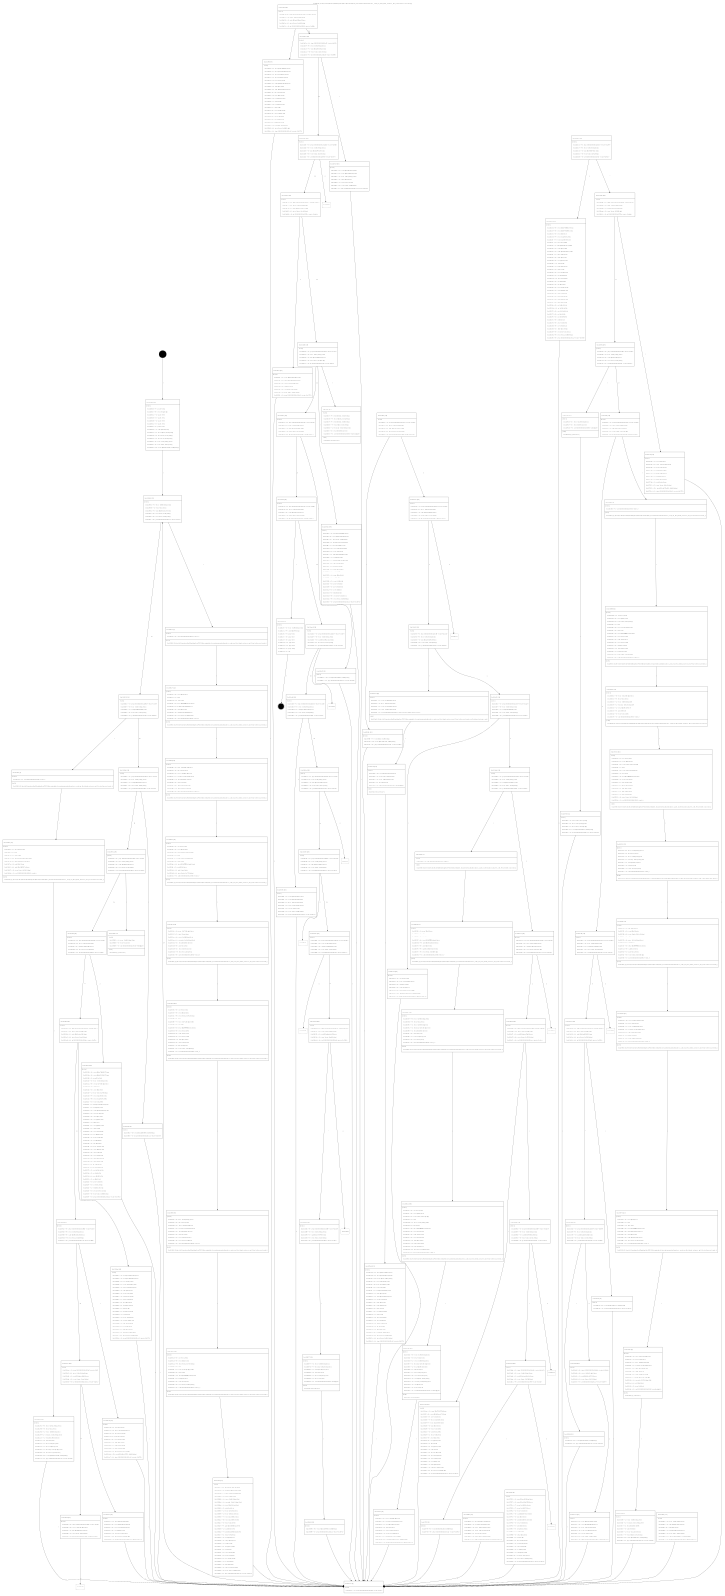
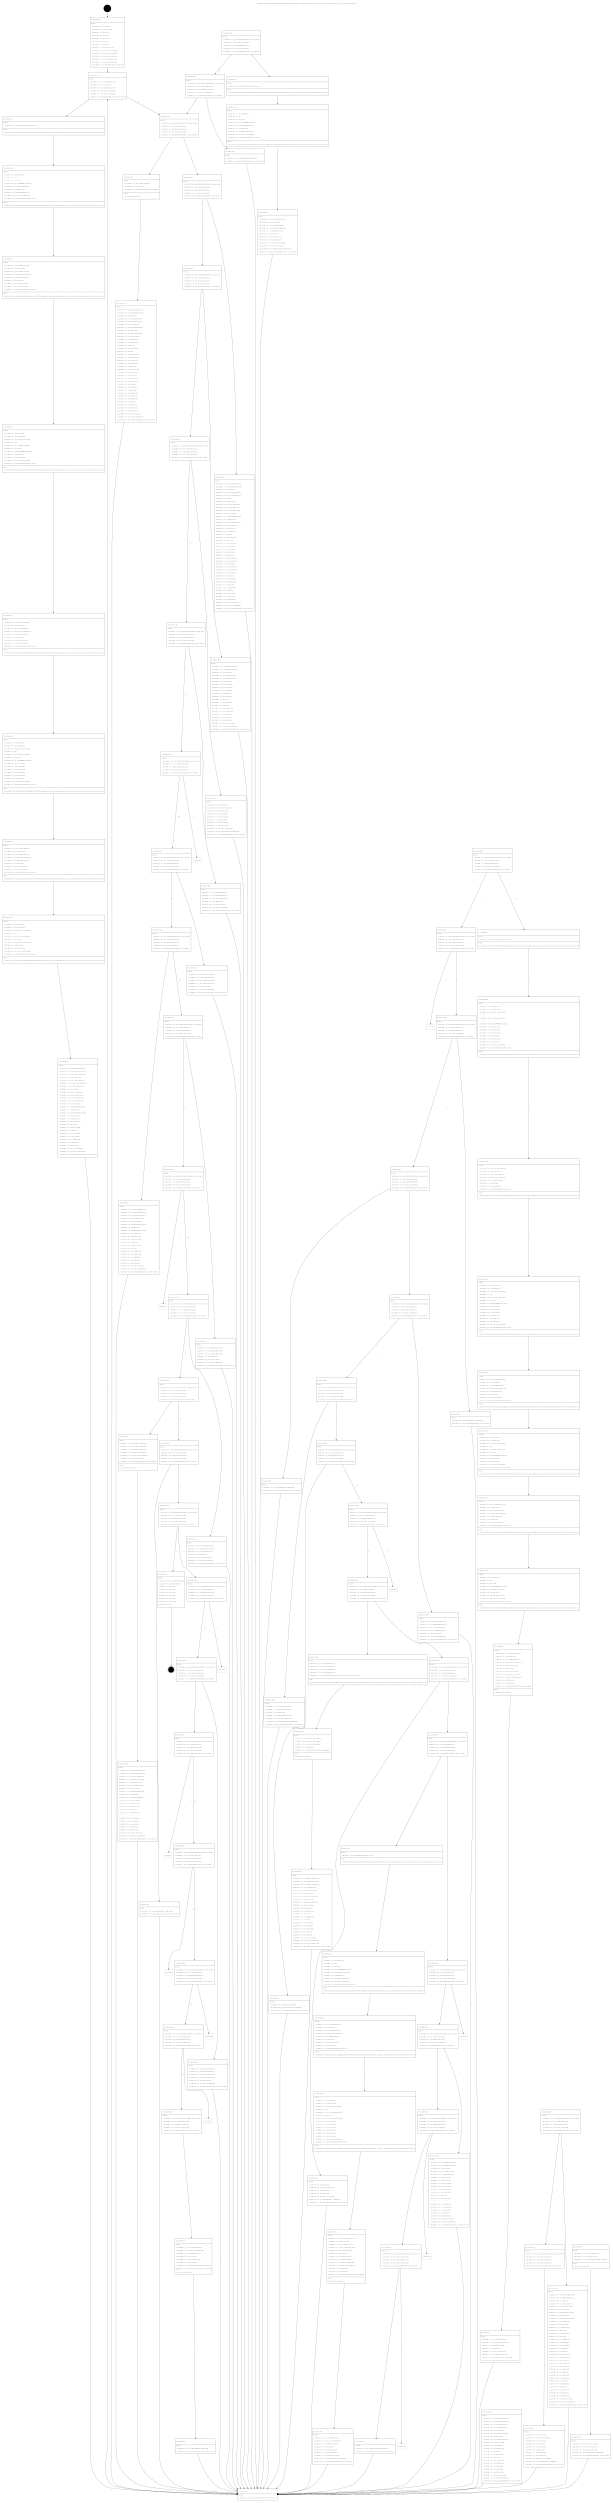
node "0x402bfa [28]": removed
node "0x40392e [155]": added
edge "0x402a8e [28]" -> "0x402fea [108]": now "0x402fc1 [41]" -> "0x402fea [108]"
edge "0x402902 [32]" -> "0x402922 [28]": now "0x402902 [32]" -> "0x40295a [28]"
node "0x402a02 [28]": added
node "0x402ca2 [28]": added
